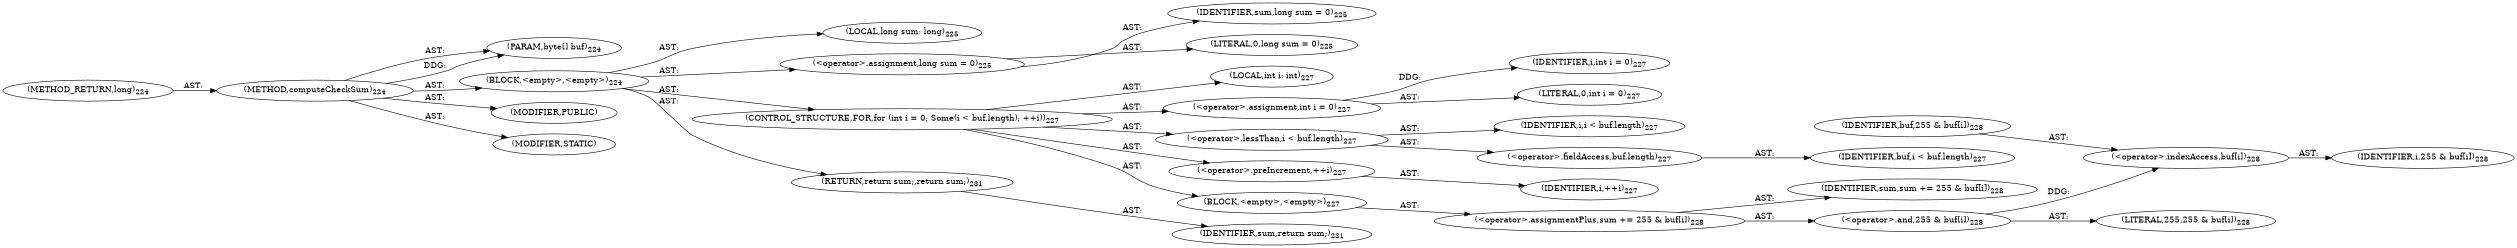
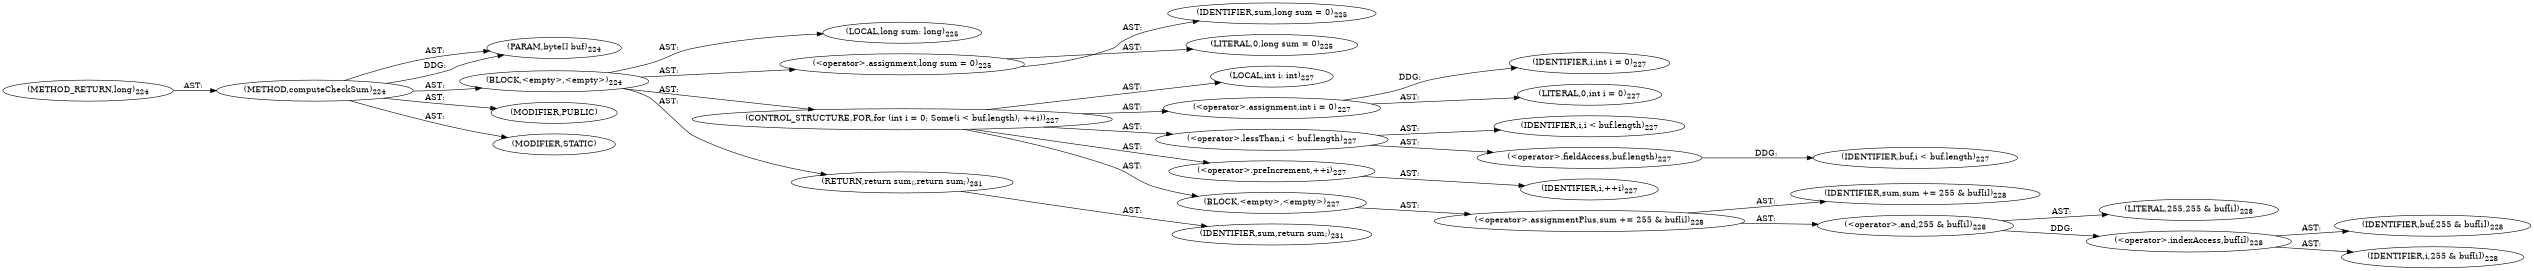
edge "(IDENTIFIER,buf,255 & buf[i])" -> "(<operator>.indexAccess,buf[i])": reversed
edge "(<operator>.fieldAccess,buf.length)" -> "(IDENTIFIER,buf,i < buf.length)": label "AST: " -> "DDG: "
